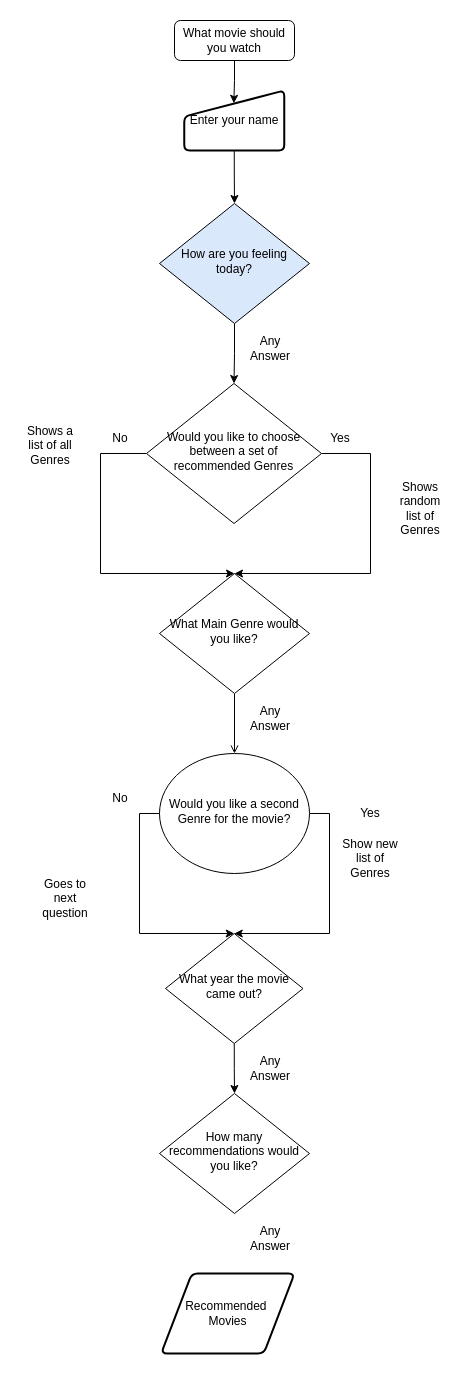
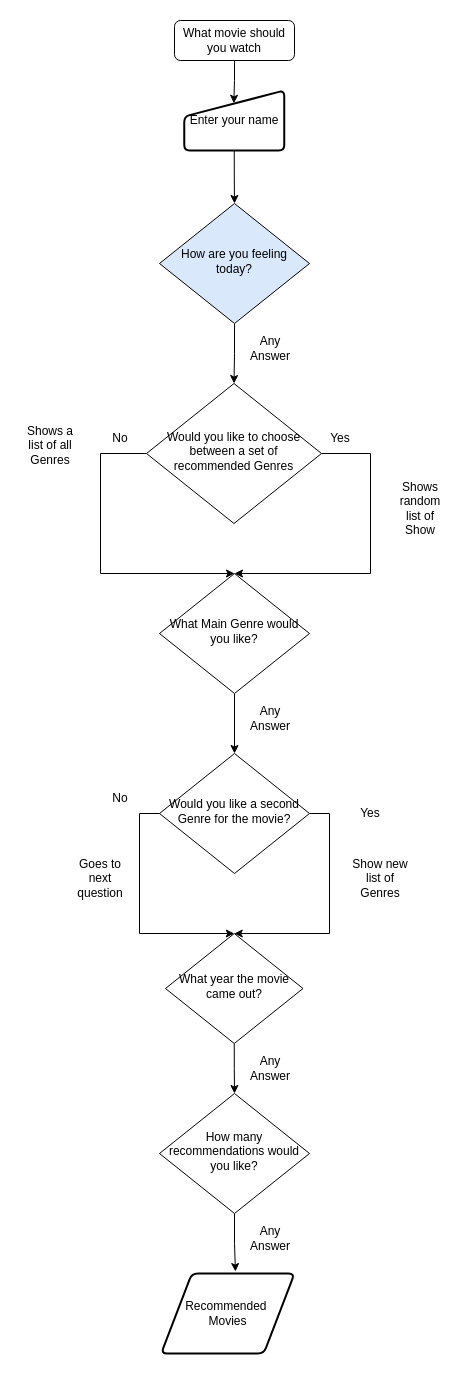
node "Shows random list of Genres": label "Shows random list of Genres" -> "Shows random list of Show"
edge "What Main Genre would you like?" -> "Would you like a second Genre for the movie?": arrowhead open -> classic
node "Would you like a second Genre for the movie?": shape ellipse -> diamond
node "Show new list of Genres": moved (371, 859) -> (381, 879)
node "Goes to next question": moved (66, 899) -> (101, 879)
edge "How many recommendations would you like?" -> "Recommended Movies": added
